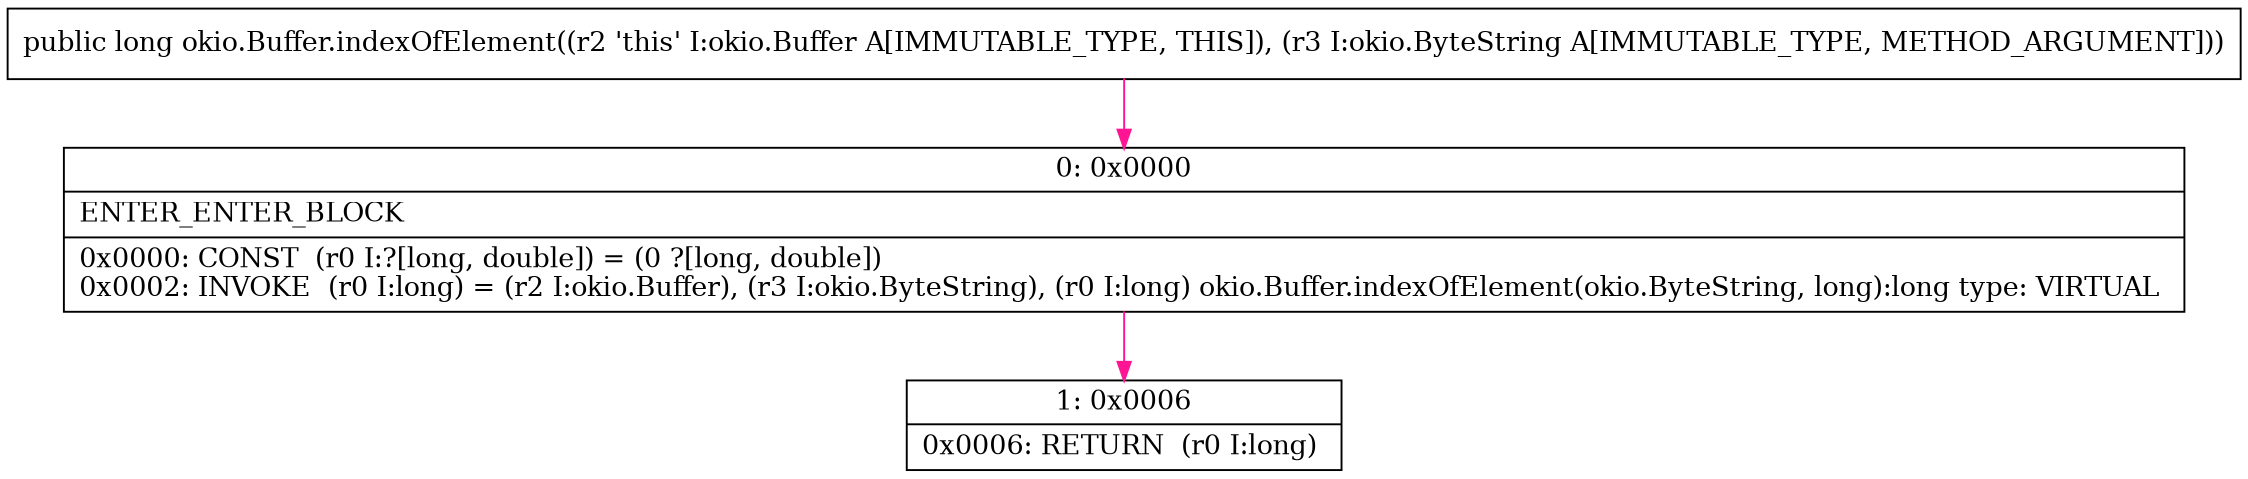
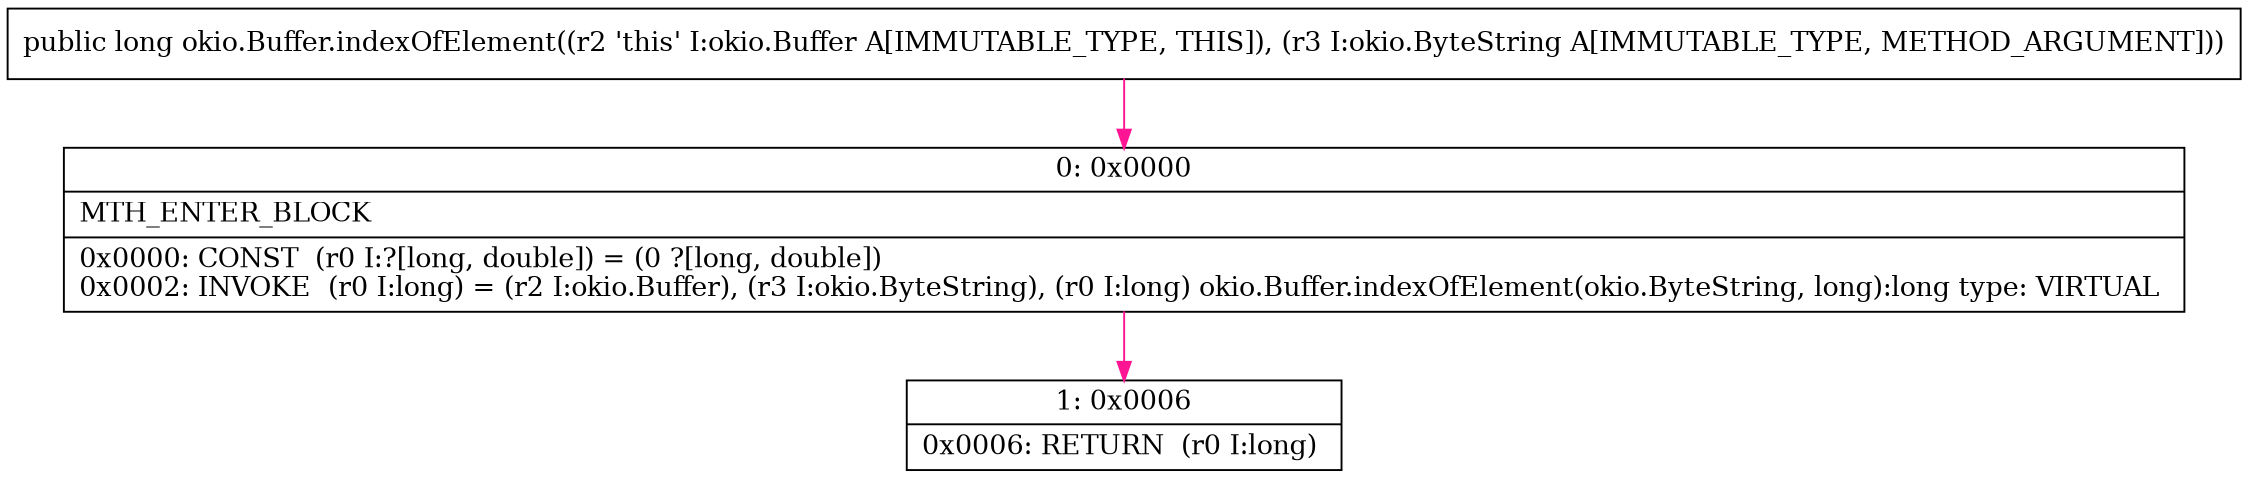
node "0: 0x0000": text "ENTER_ENTER_BLOCK" -> "MTH_ENTER_BLOCK"
